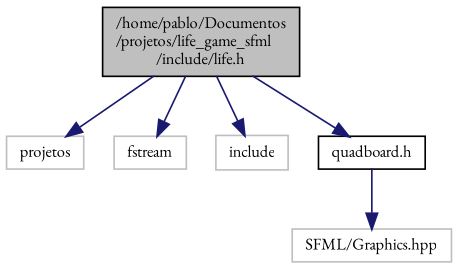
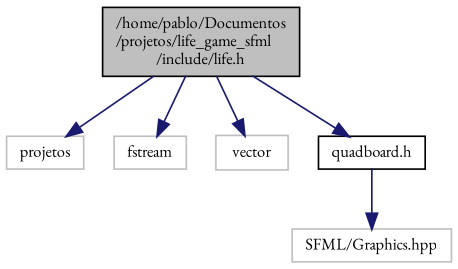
node "include": label "include" -> "vector"
